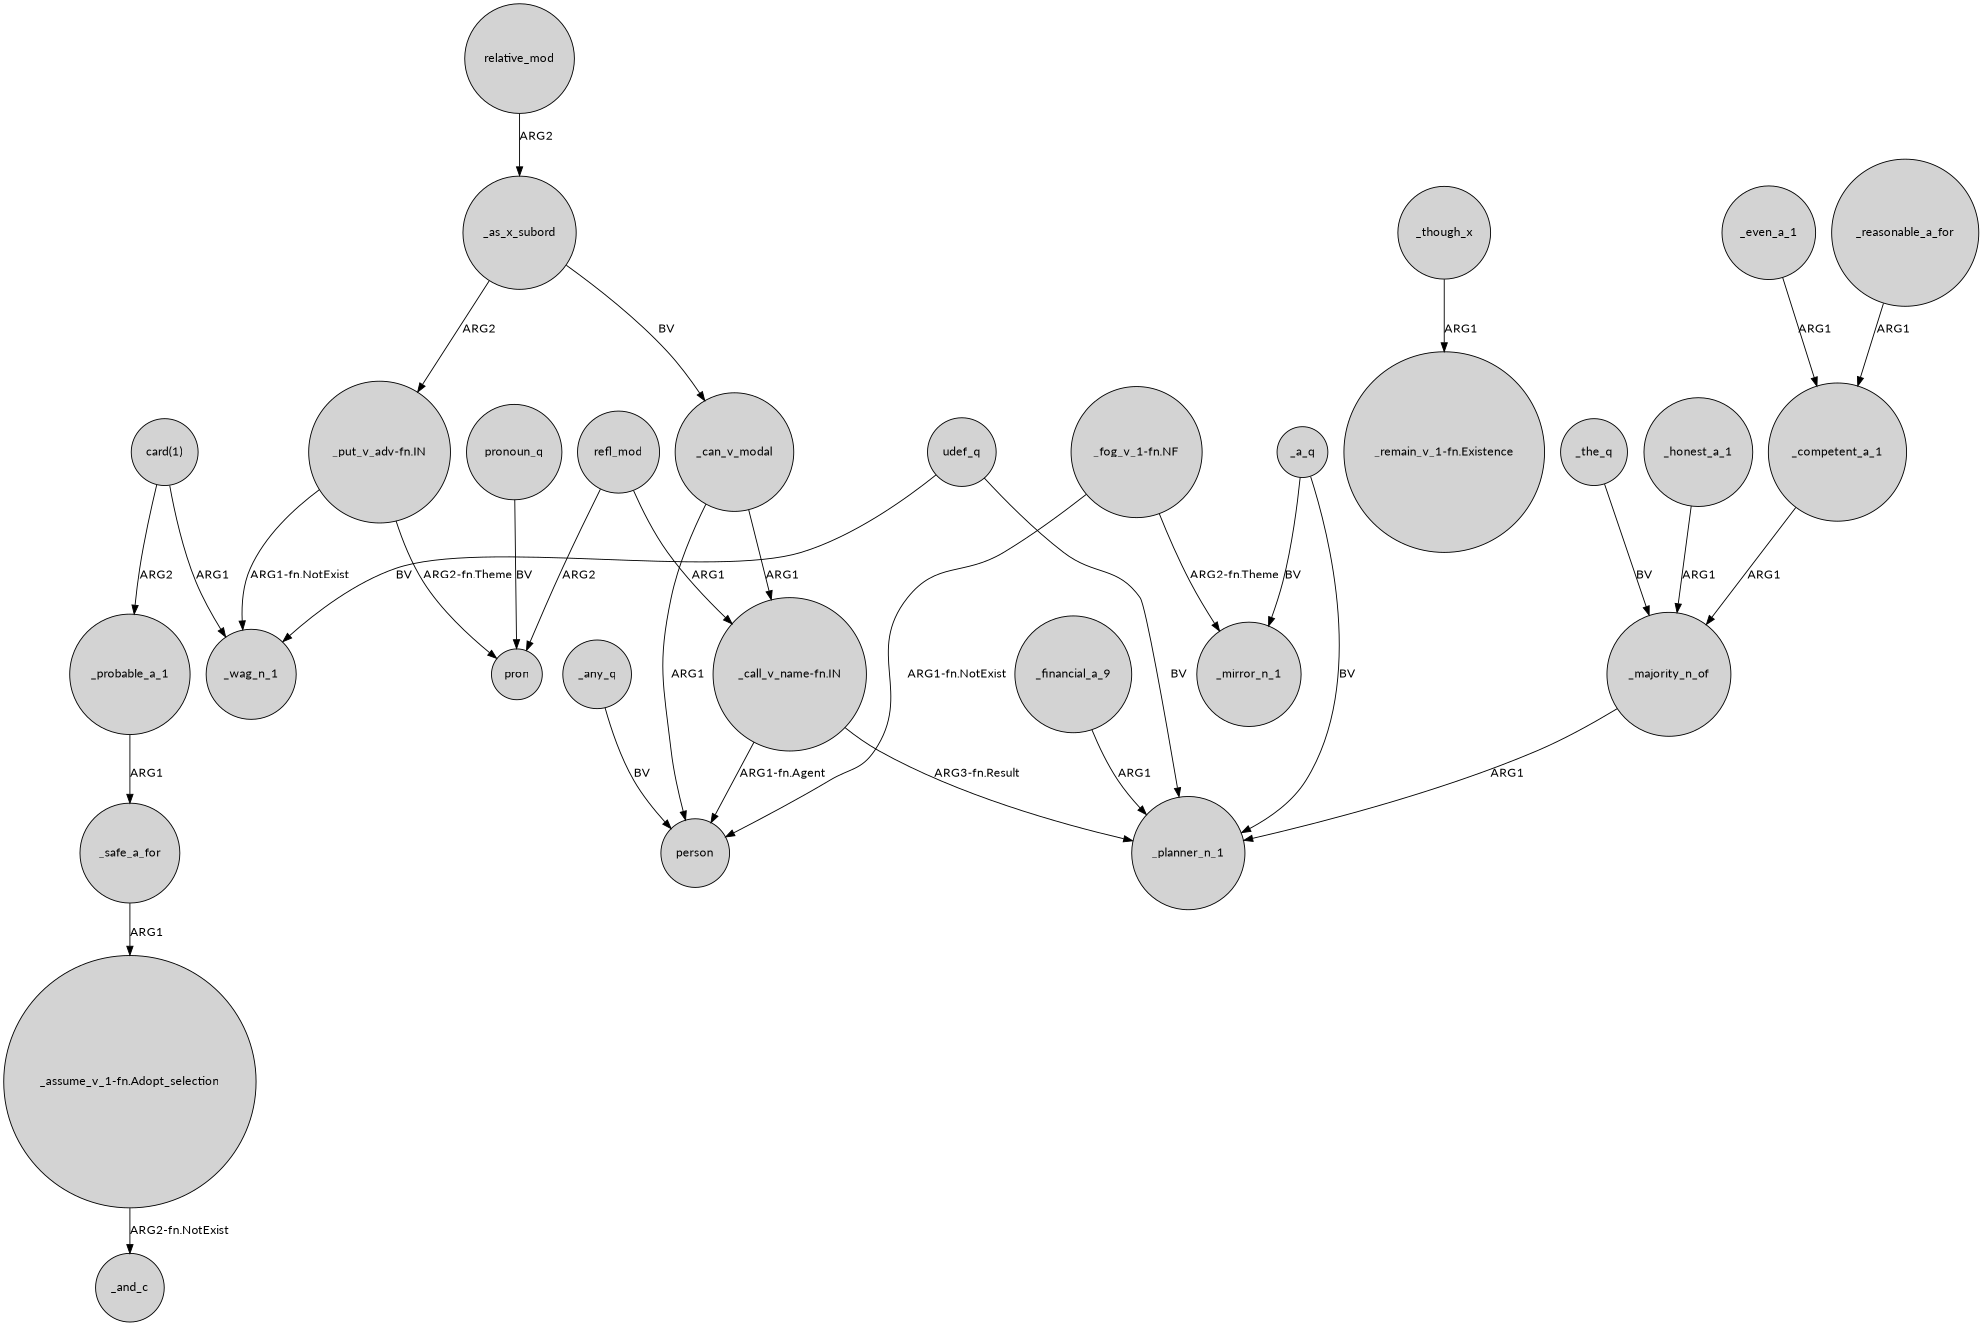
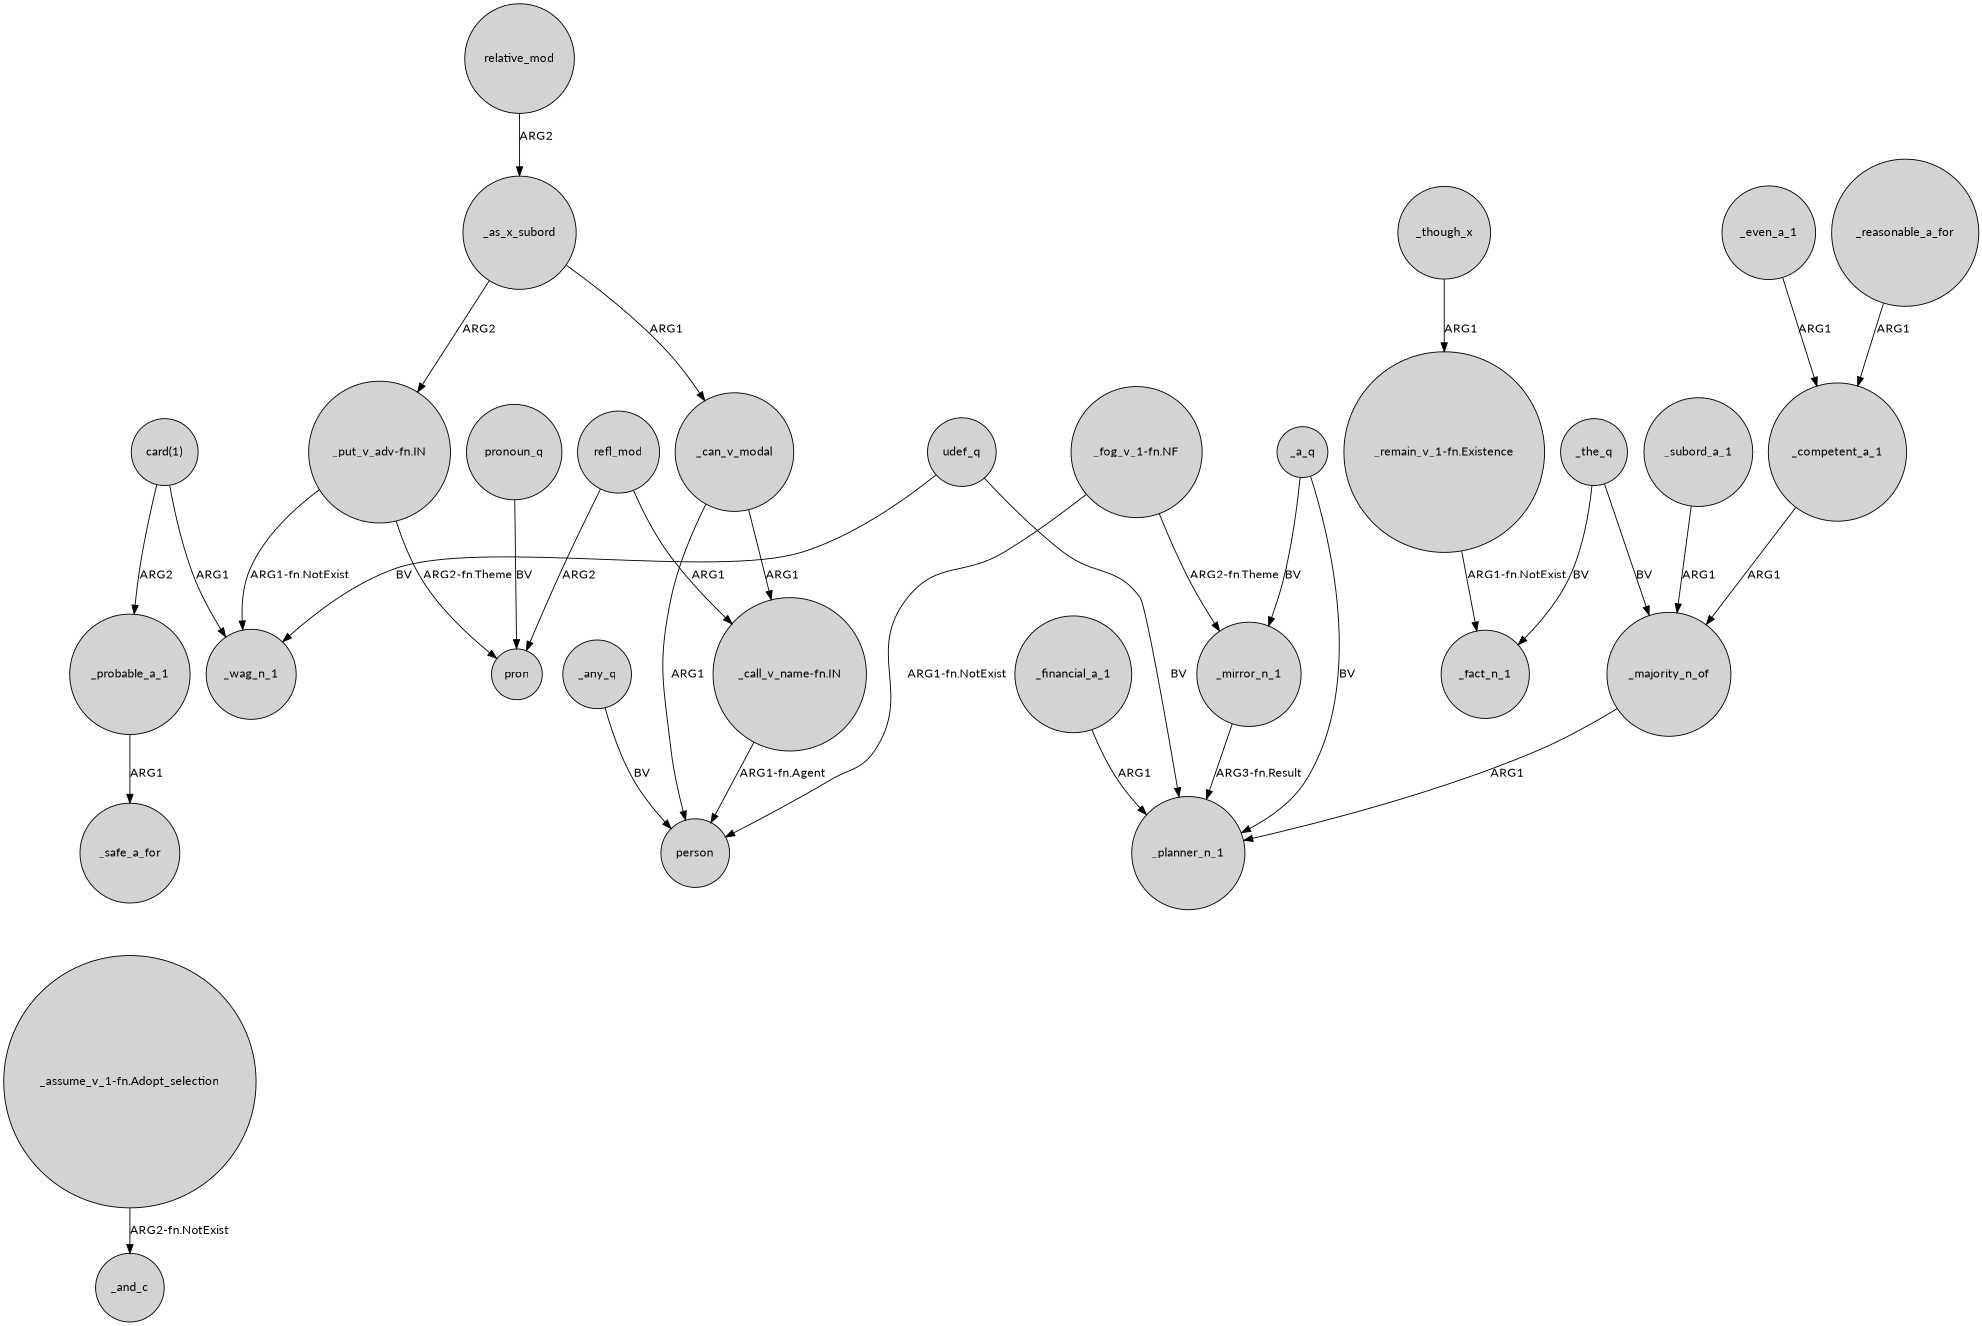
edge "_as_x_subord" -> "_can_v_modal": label "BV" -> "ARG1"
node "_honest_a_1": label "_honest_a_1" -> "_subord_a_1"
node "_financial_a_9": label "_financial_a_9" -> "_financial_a_1"
node "_fact_n_1": added
edge "_call_v_name-fn.IN" -> "_planner_n_1": now "_mirror_n_1" -> "_planner_n_1"
edge "_safe_a_for" -> "_assume_v_1-fn.Adopt_selection": removed, label "ARG1"
